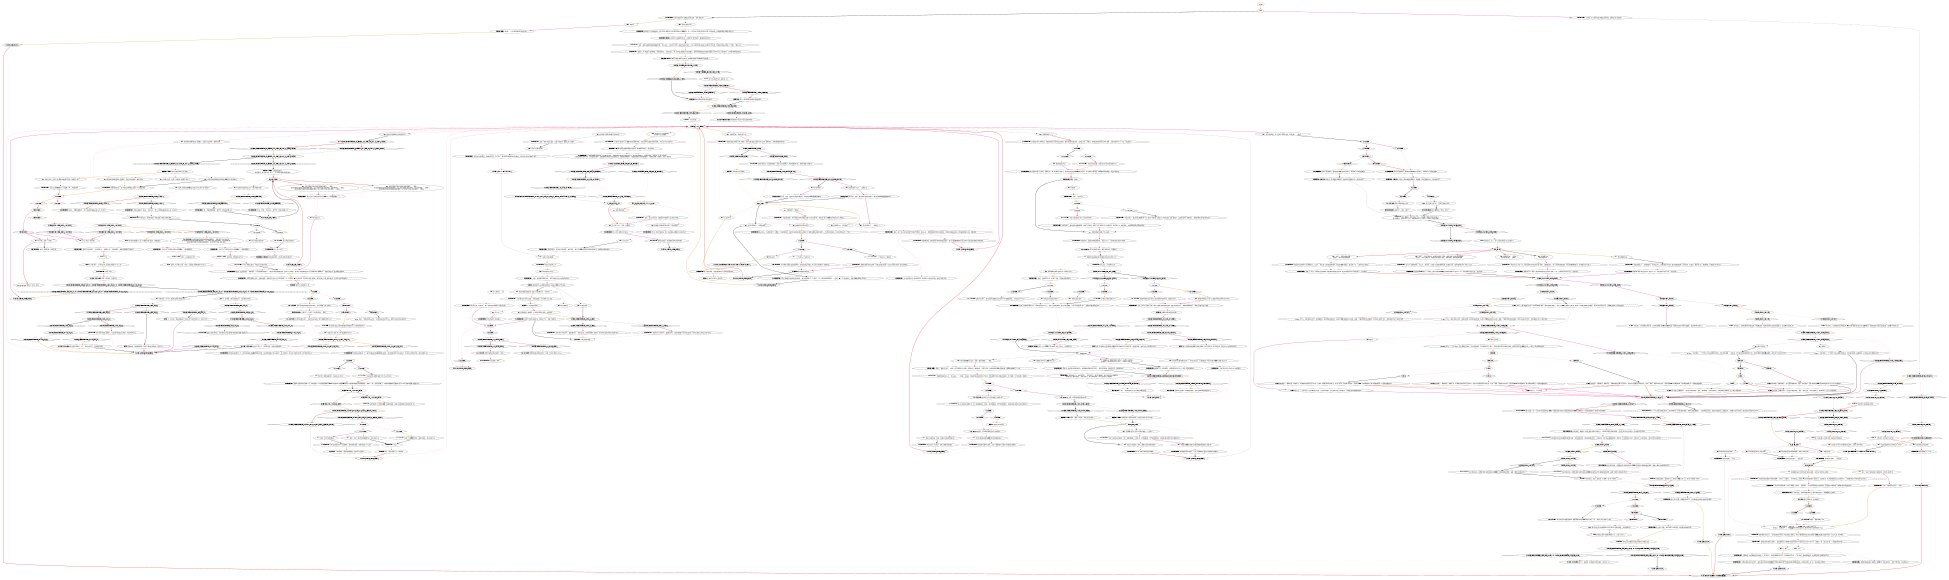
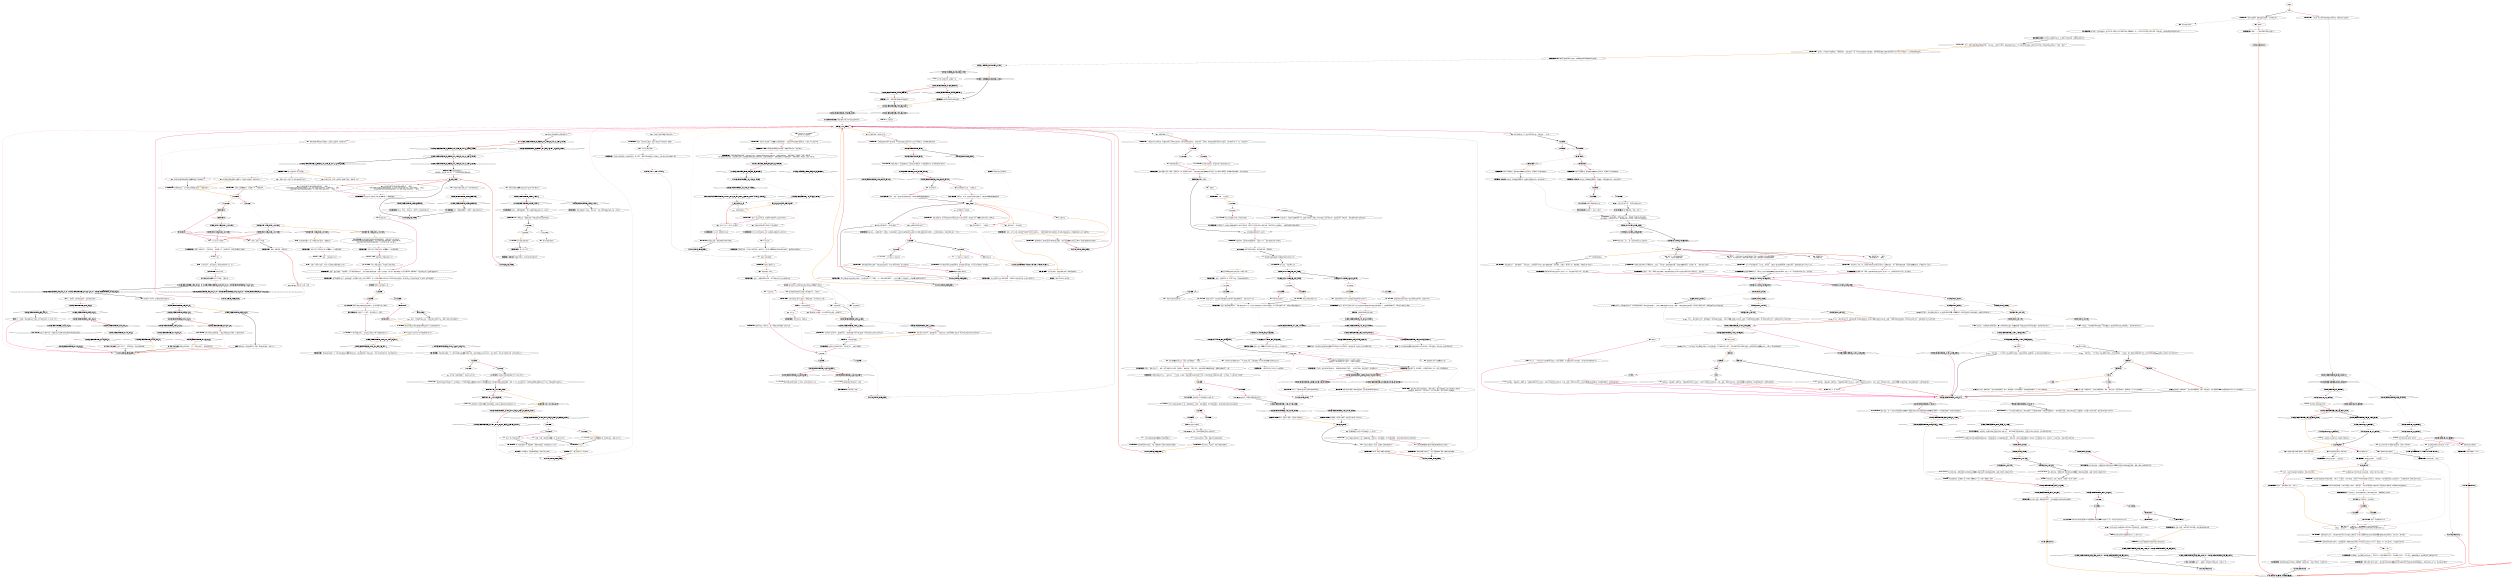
node "lets_do_the_one_that_暮色渐浓_break": label "lets_do_the_one_that_暮色渐浓_break" -> "lets_do_the_one_that_doesnt_break"
edge "Inland Empire: 这样不好，哈里。她的声音回荡在夜风中。闻起来就像燃烧的建筑物……" -> "You: “男人都是疯子。”（摇摇头。）": now "dream_dream" -> "You: “男人都是疯子。”（摇摇头。）"
edge "You: “关于她，还有一个问题。”" -> "Pain Threshold: 那里有一点痛。刺痛。": now "The Deserter: “她……”他重复着，慢得出奇。" -> "Pain Threshold: 那里有一点痛。刺痛。"
edge "The Deserter: “如果十年前你来到这里，我会杀了你。”他揉了揉眼睛。" -> "Half Light: 一阵突然的愤怒。": reversed
edge "Jump to: [name_namely]" -> "name_namely": added
